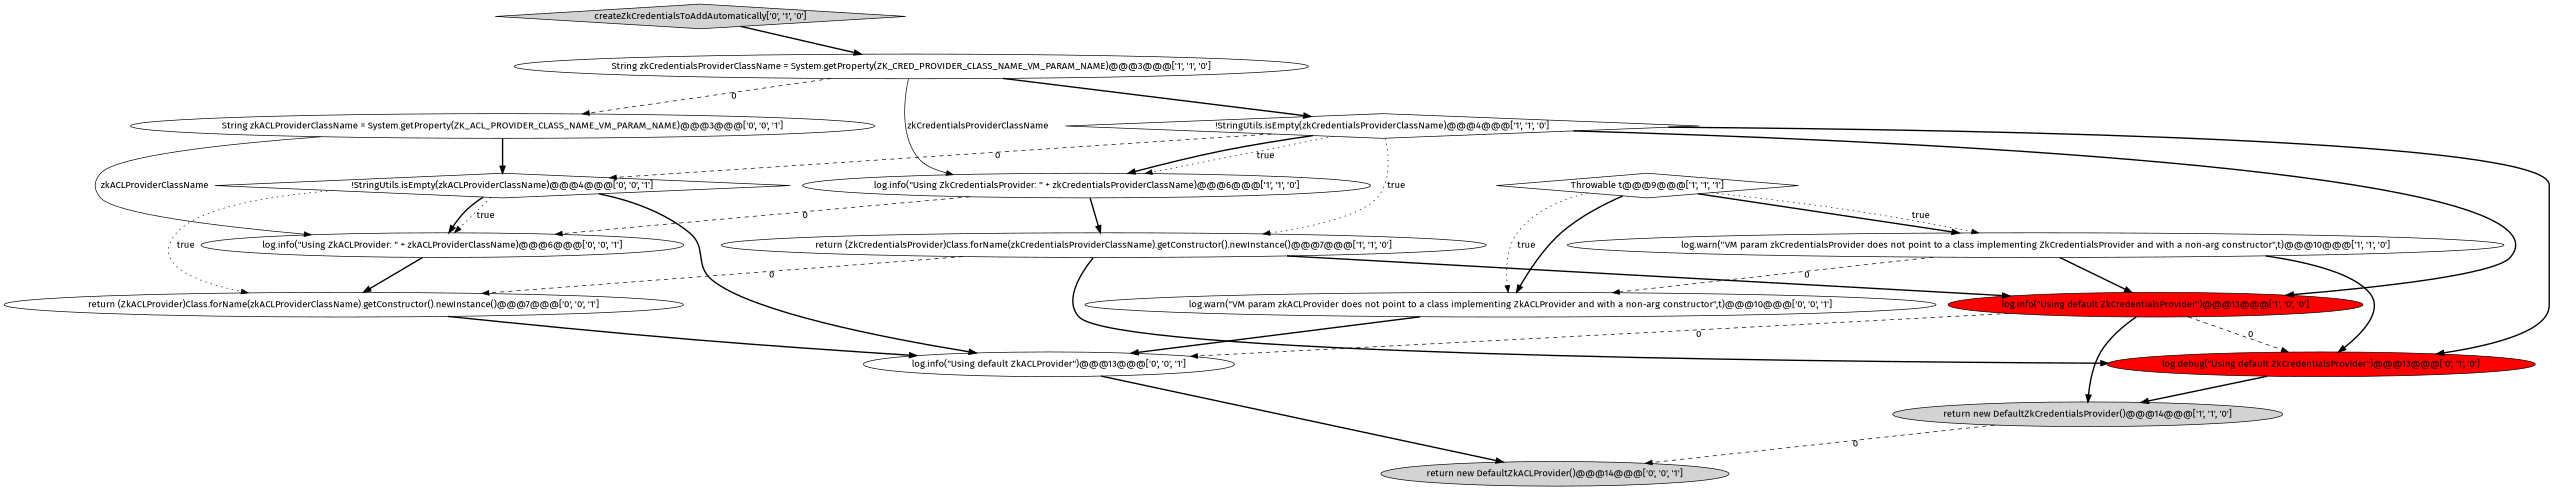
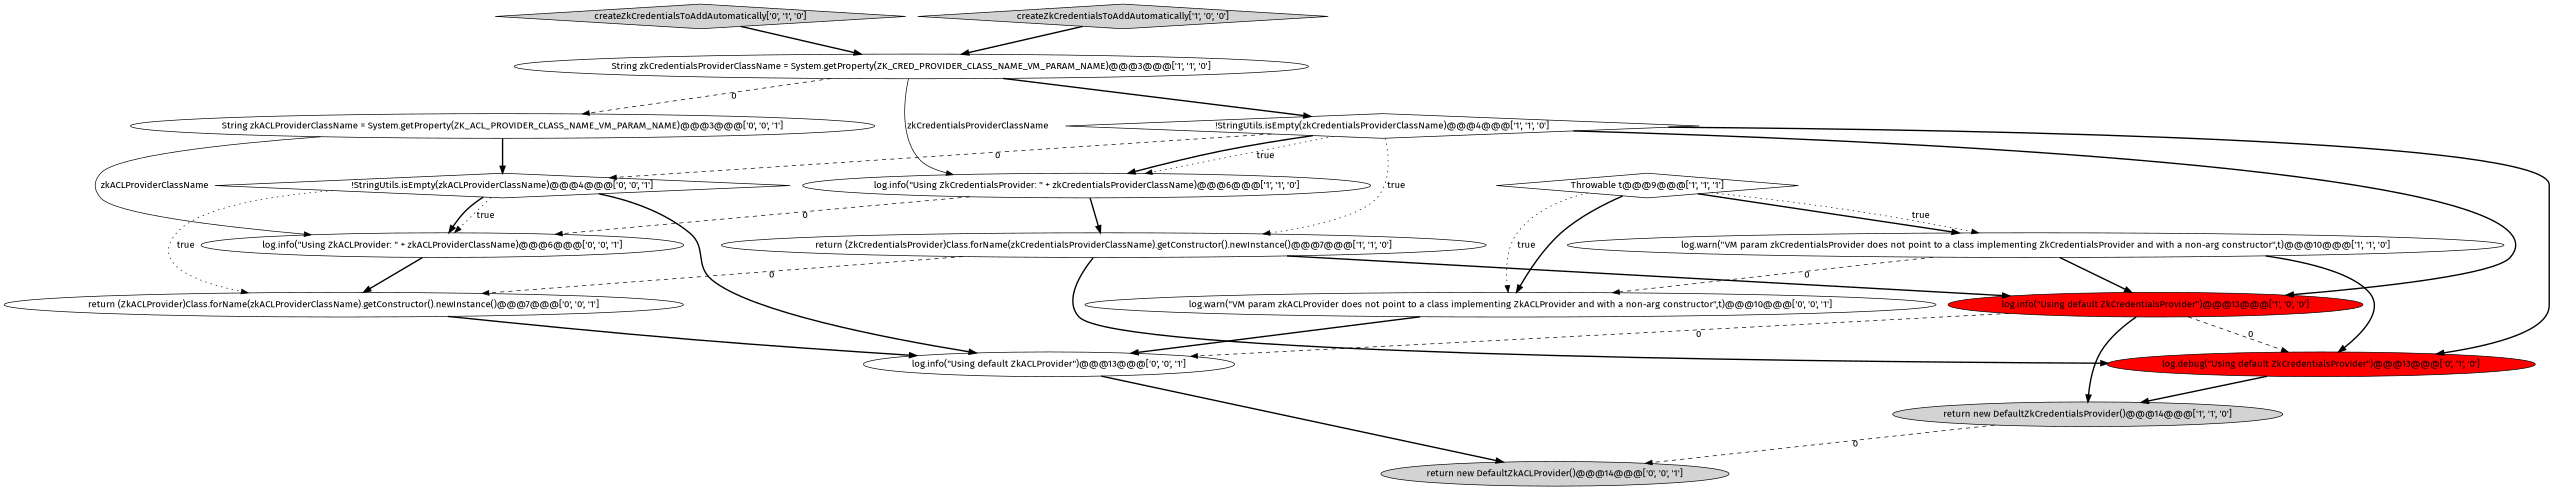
node "createZkCredentialsToAddAutomatically['1', '0', '0']": added
